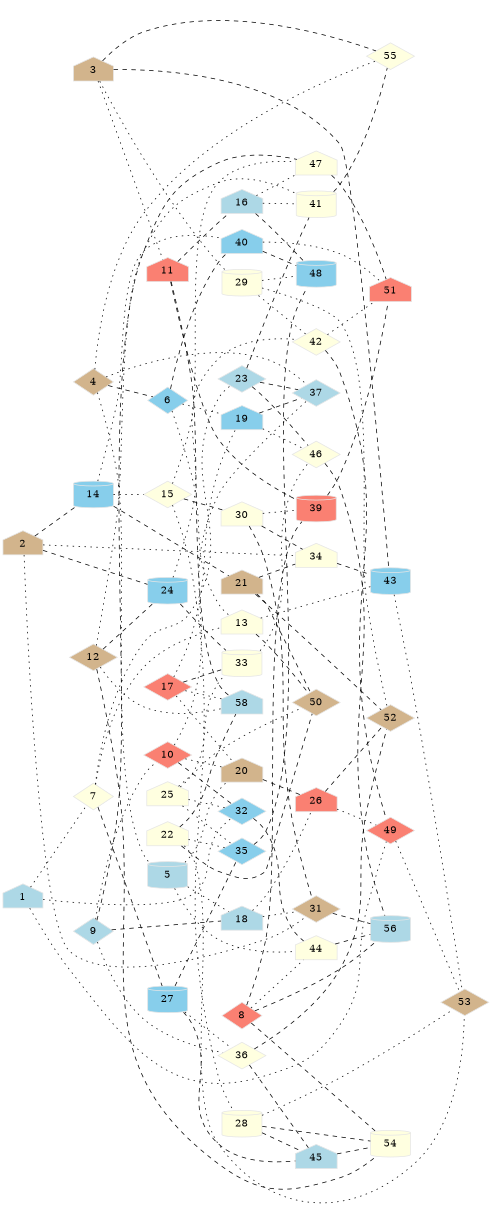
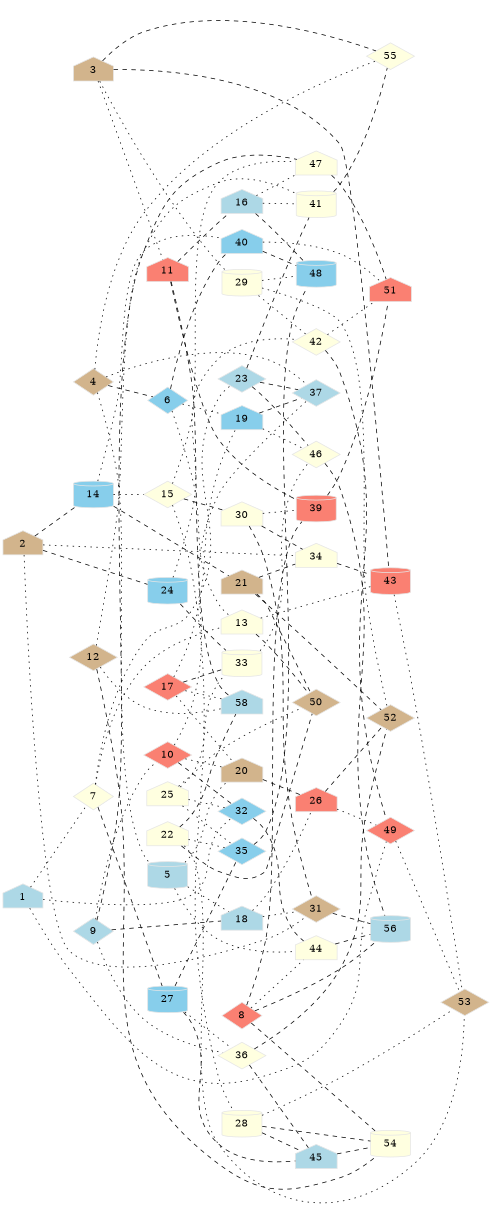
node "43": fillcolor skyblue -> salmon
edge "24" -- "12": removed
